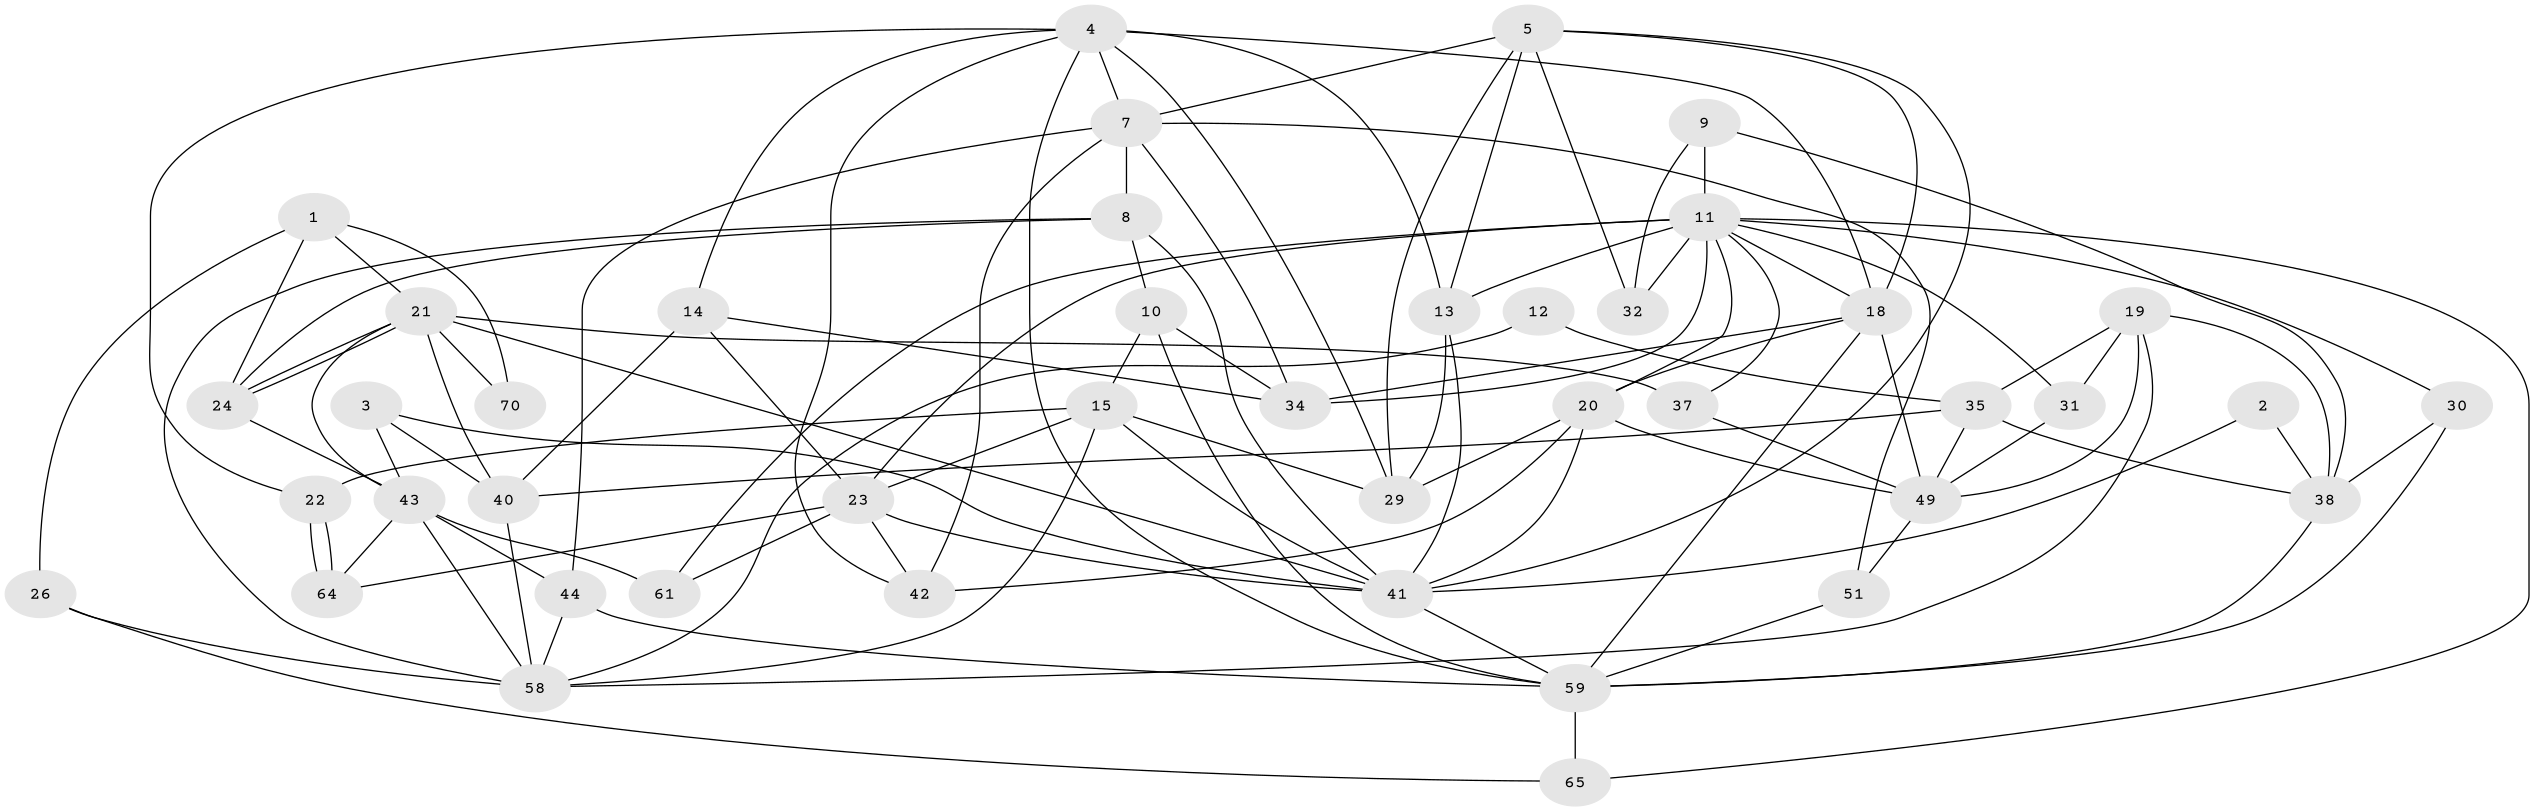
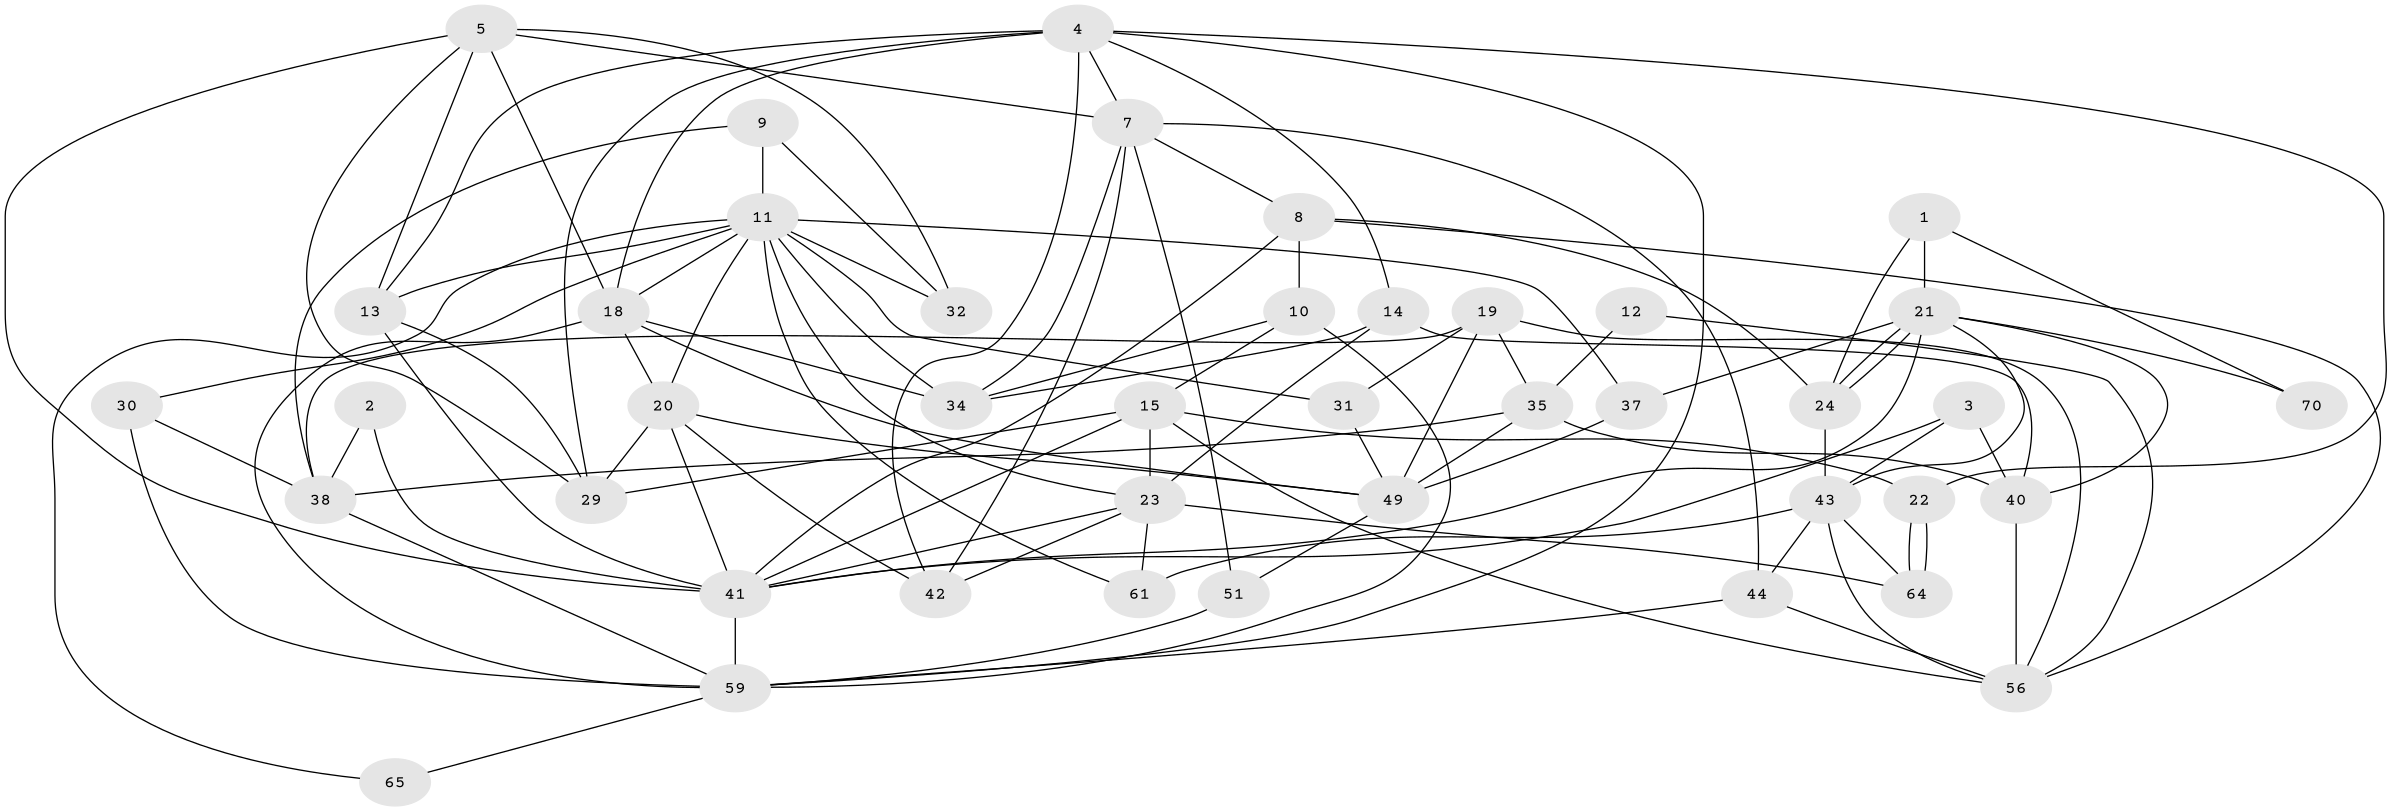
node "26": removed
node "58": label "58" -> "56"
